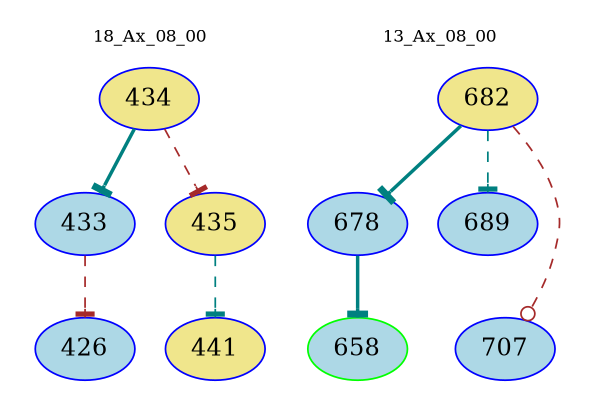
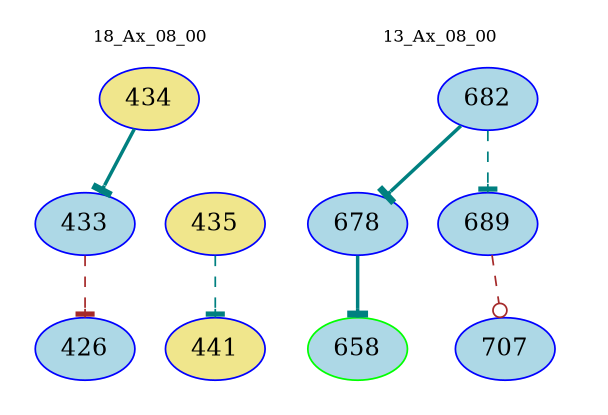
node "682": fillcolor khaki -> lightblue
edge "434" -> "435": removed
edge "682" -> "707": now "689" -> "707"
